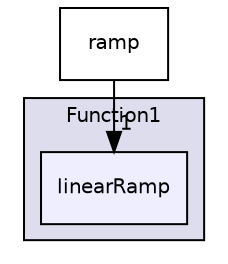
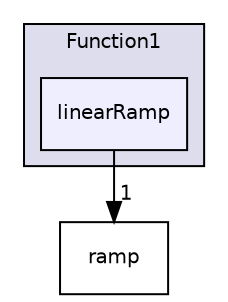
edge "ramp" -> "linearRamp": reversed
